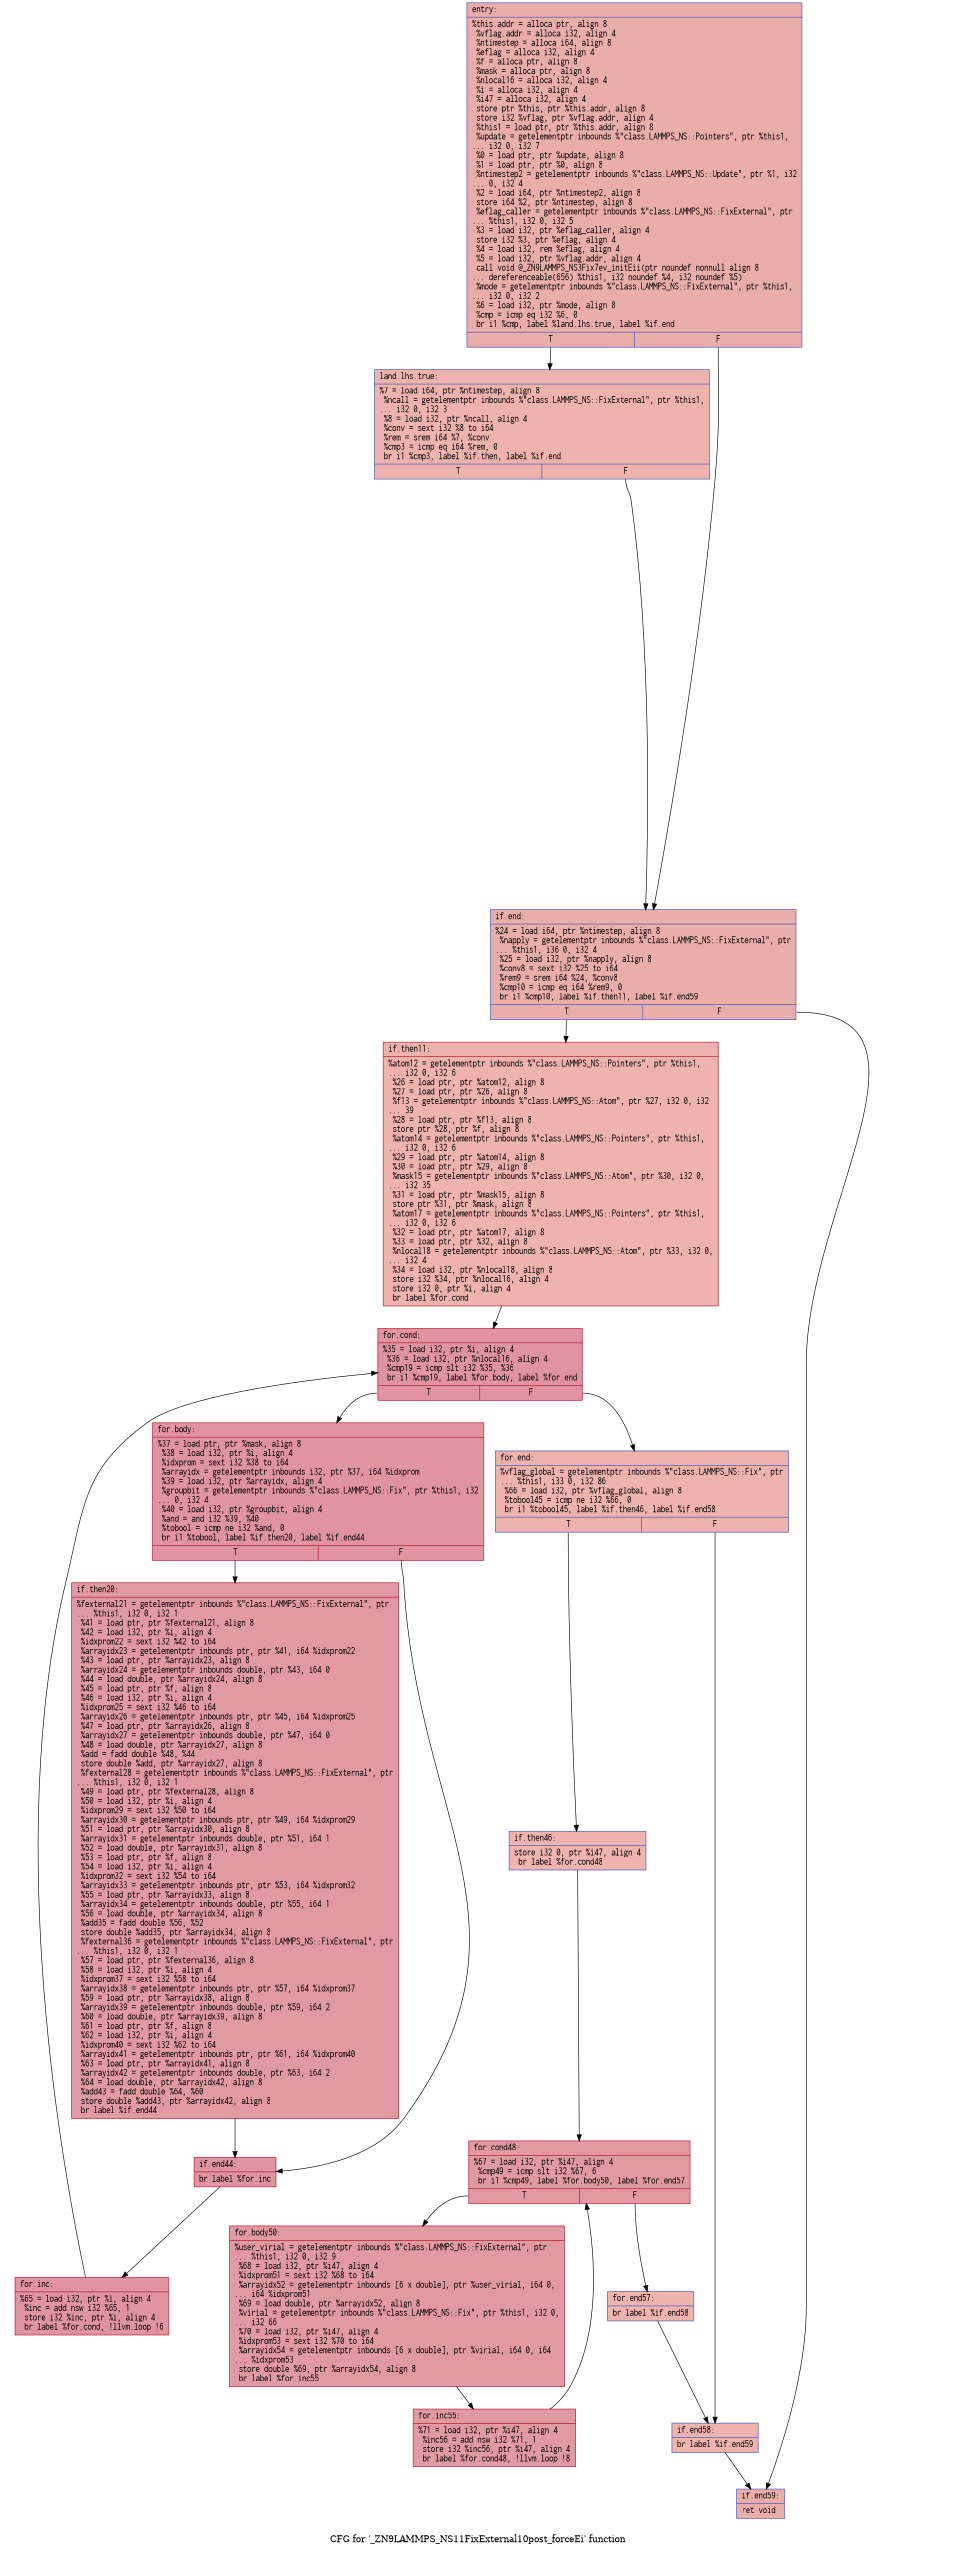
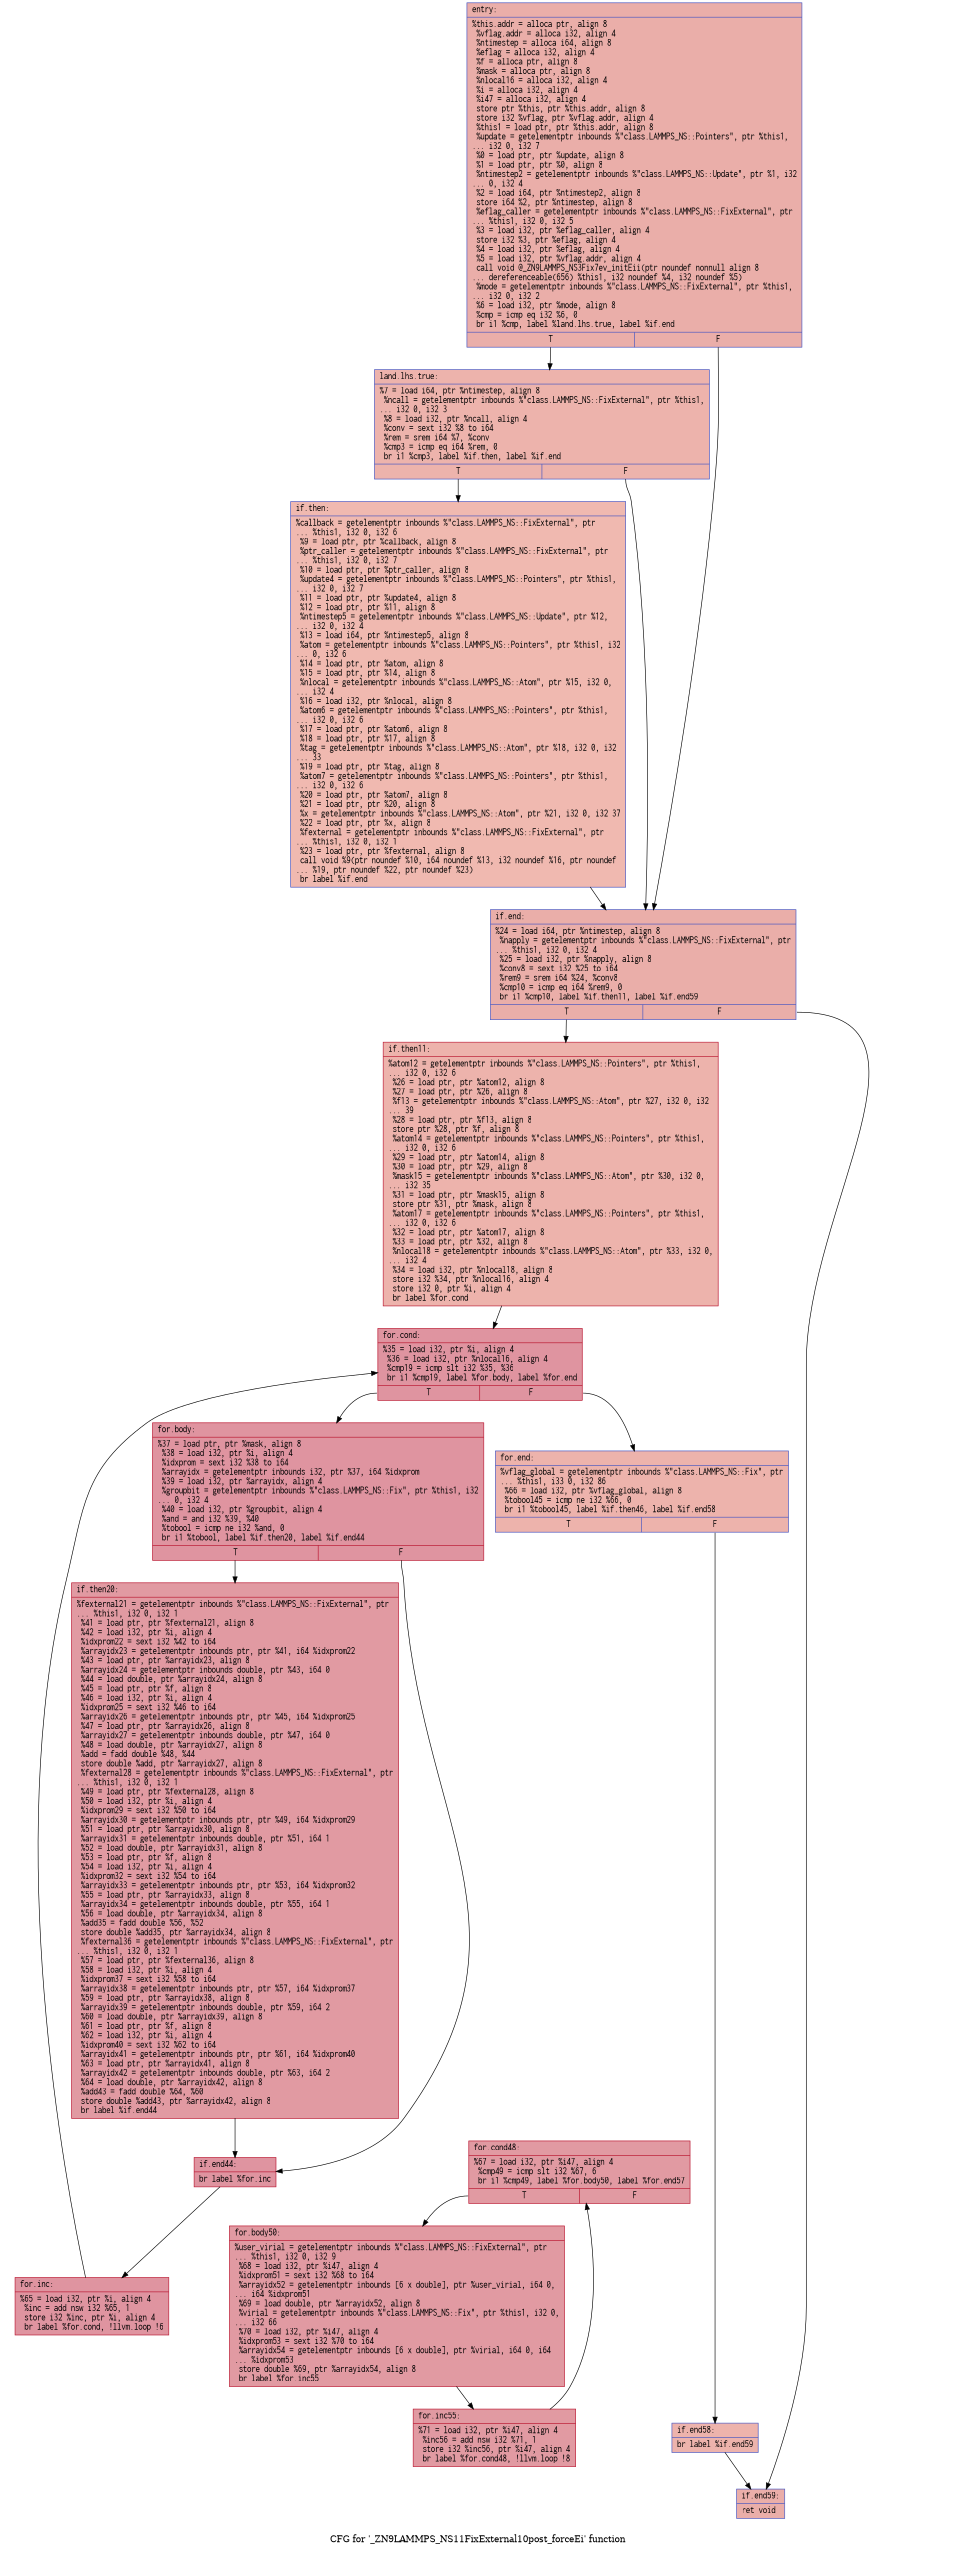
node "entry:": text "%4 = load i32, rem %eflag, align 4" -> "%4 = load i32, ptr %eflag, align 4"
node "if.then:": added
node "if.end:": text "... %this1, i36 0, i32 4" -> "... %this1, i32 0, i32 4"
node "if.then46:": removed
node "for.end57:": removed
